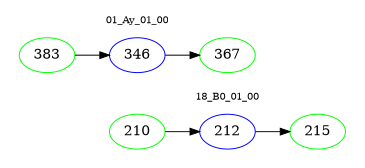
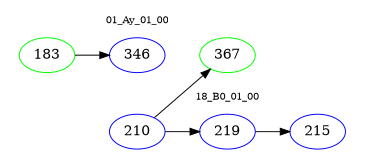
node "383": label "383" -> "183"
edge "346" -> "367": now "210" -> "367"
node "210": color green -> blue
node "212": label "212" -> "219"
node "215": color green -> blue
